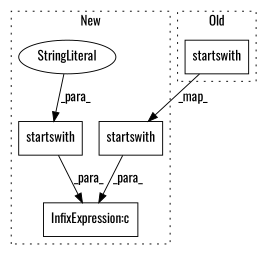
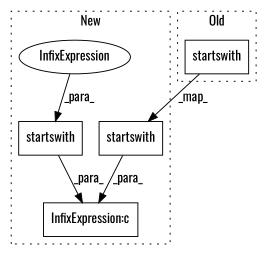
node "StringLiteral": label "StringLiteral" -> "InfixExpression"
